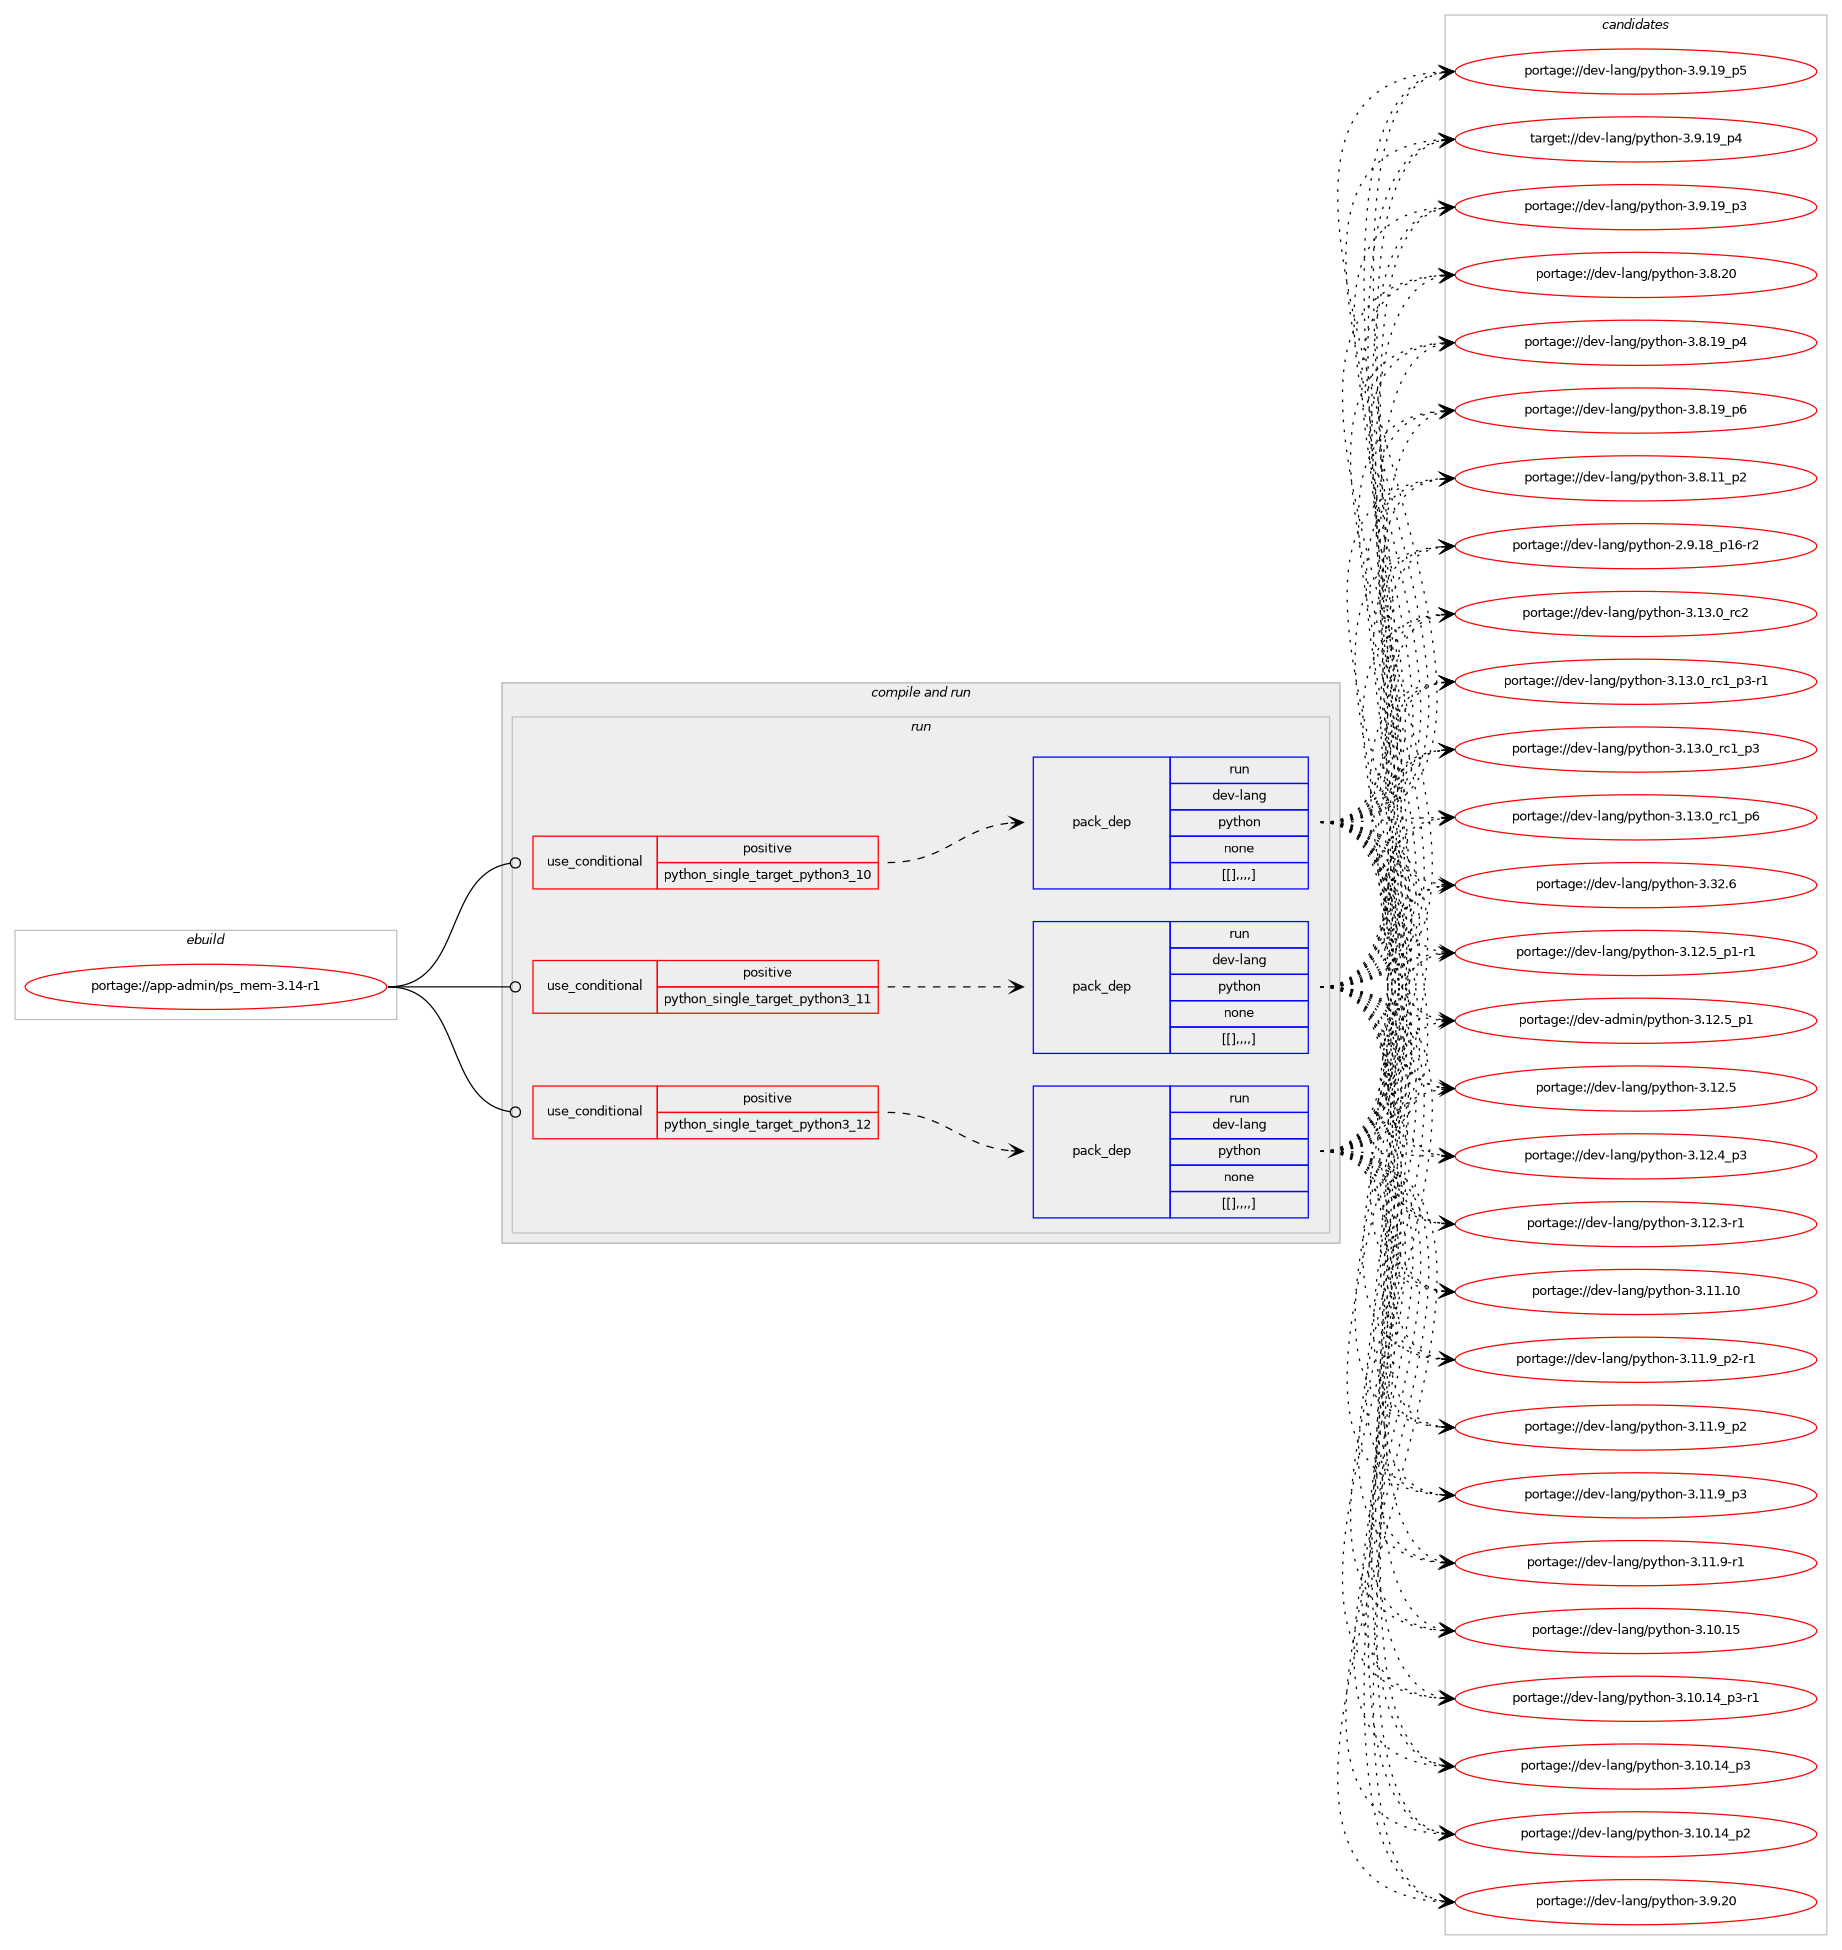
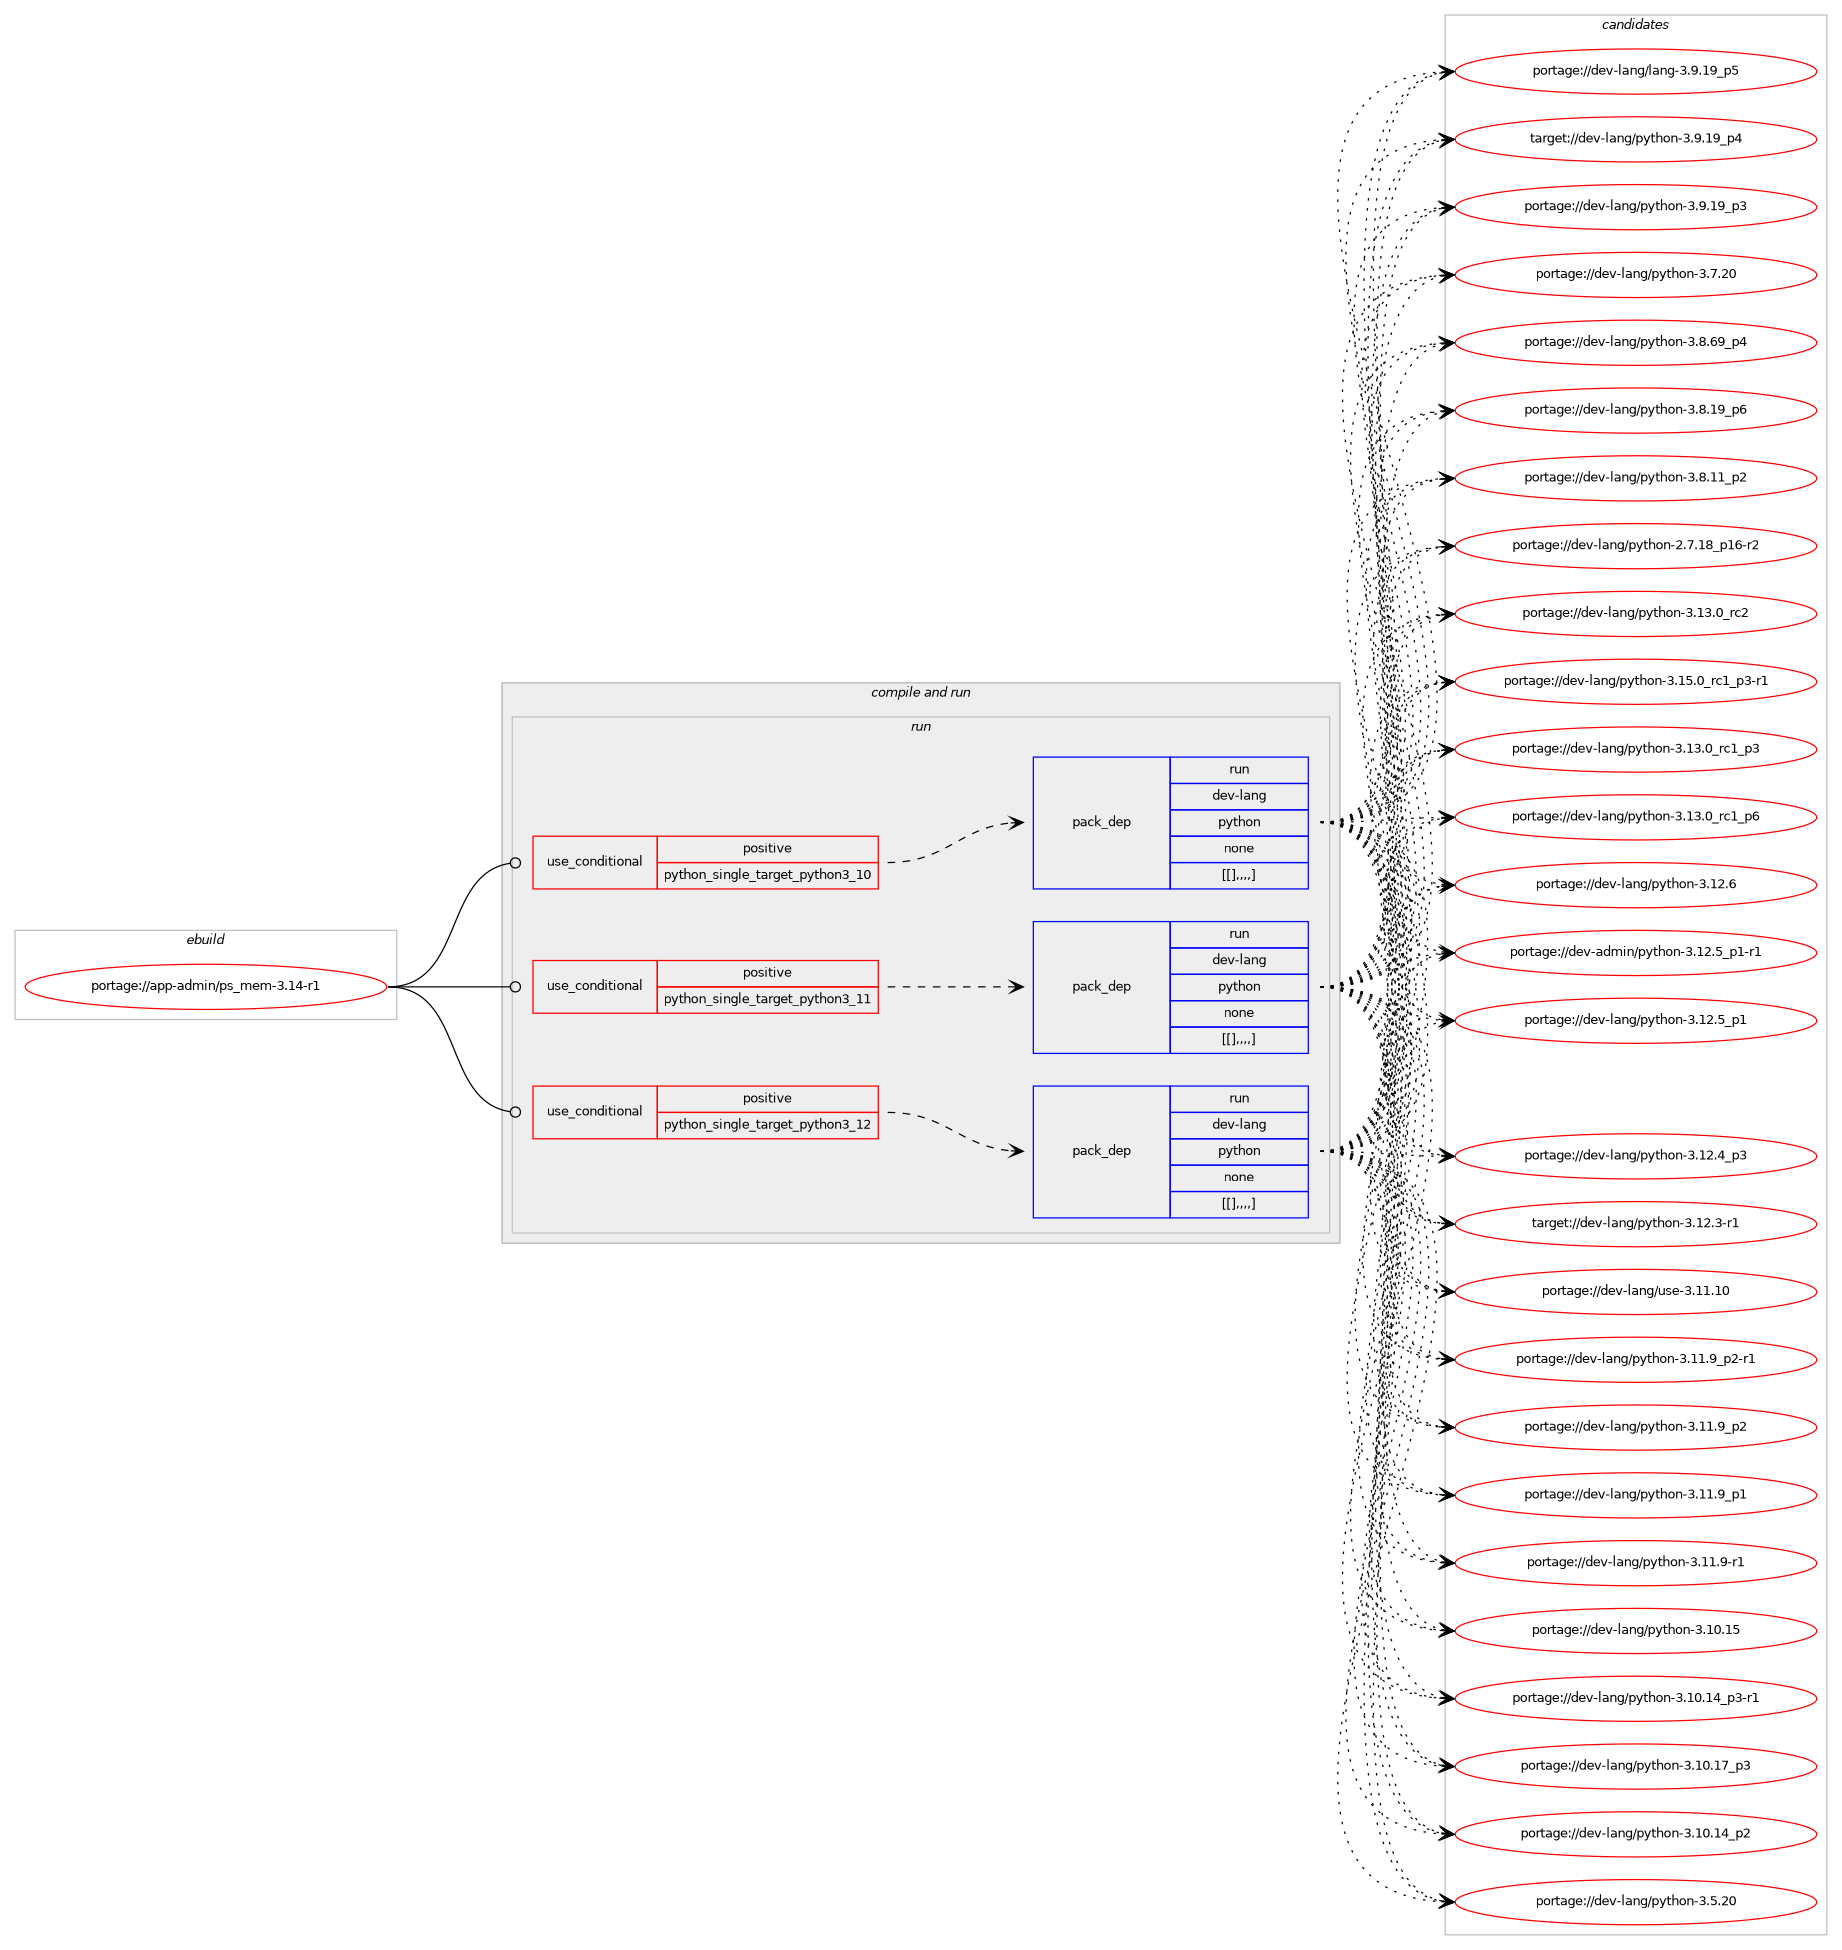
node "portage://dev-lang/python-3.9.19_p5": label "portage://dev-lang/python-3.9.19_p5" -> "portage://dev-lang/lang-3.9.19_p5"
node "portage://dev-lang/python-3.8.20": label "portage://dev-lang/python-3.8.20" -> "portage://dev-lang/python-3.7.20"
node "portage://dev-lang/python-3.8.19_p4": label "portage://dev-lang/python-3.8.19_p4" -> "portage://dev-lang/python-3.8.69_p4"
node "portage://dev-lang/python-2.9.18_p16-r2": label "portage://dev-lang/python-2.9.18_p16-r2" -> "portage://dev-lang/python-2.7.18_p16-r2"
node "portage://dev-lang/python-3.13.0_rc1_p3-r1": label "portage://dev-lang/python-3.13.0_rc1_p3-r1" -> "portage://dev-lang/python-3.15.0_rc1_p3-r1"
node "portage://dev-lang/python-3.32.6": label "portage://dev-lang/python-3.32.6" -> "portage://dev-lang/python-3.12.6"
node "portage://dev-lang/python-3.12.5_p1-r1": label "portage://dev-lang/python-3.12.5_p1-r1" -> "portage://dev-admin/python-3.12.5_p1-r1"
node "portage://dev-admin/python-3.12.5_p1": label "portage://dev-admin/python-3.12.5_p1" -> "portage://dev-lang/python-3.12.5_p1"
node "portage://dev-lang/python-3.12.5": removed
node "portage://dev-lang/python-3.12.3-r1": label "portage://dev-lang/python-3.12.3-r1" -> "target://dev-lang/python-3.12.3-r1"
node "portage://dev-lang/python-3.11.10": label "portage://dev-lang/python-3.11.10" -> "portage://dev-lang/use-3.11.10"
node "portage://dev-lang/python-3.11.9_p3": label "portage://dev-lang/python-3.11.9_p3" -> "portage://dev-lang/python-3.11.9_p1"
node "portage://dev-lang/python-3.10.14_p3": label "portage://dev-lang/python-3.10.14_p3" -> "portage://dev-lang/python-3.10.17_p3"
node "portage://dev-lang/python-3.9.20": label "portage://dev-lang/python-3.9.20" -> "portage://dev-lang/python-3.5.20"
